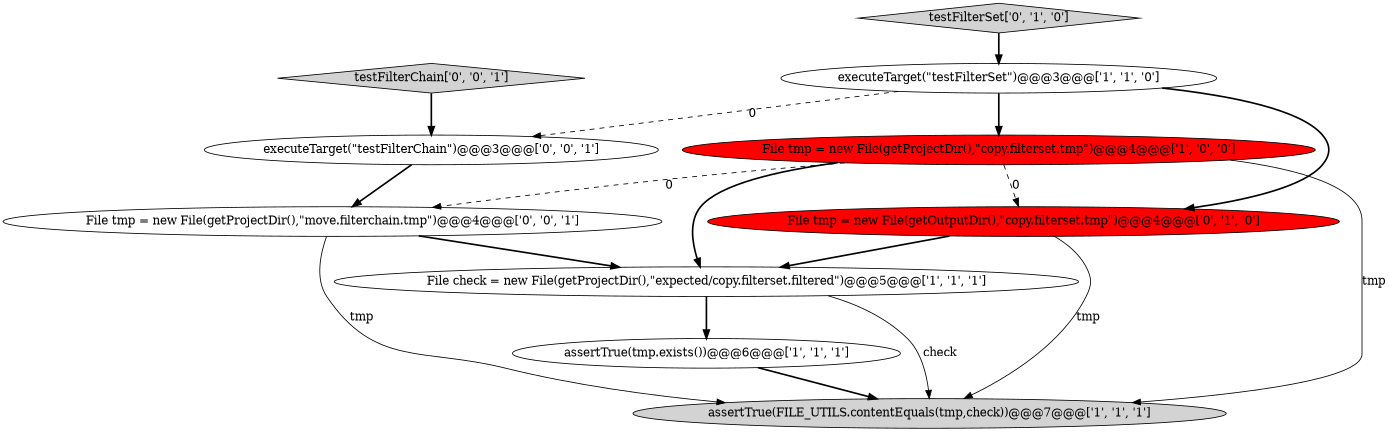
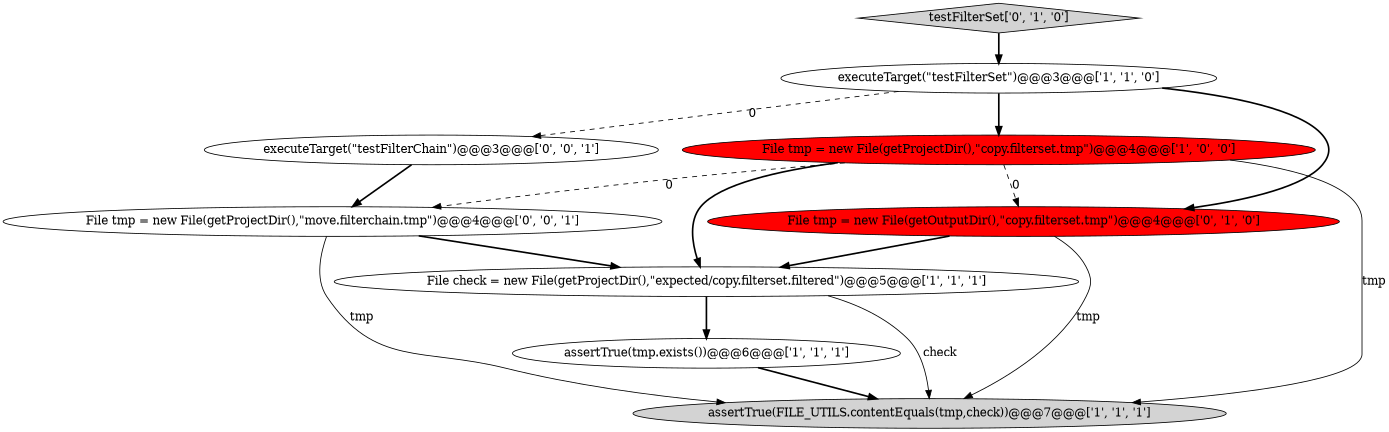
node "testFilterChain['0', '0', '1']": removed
